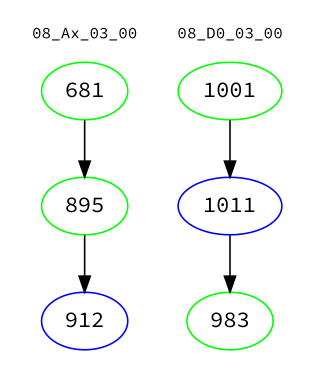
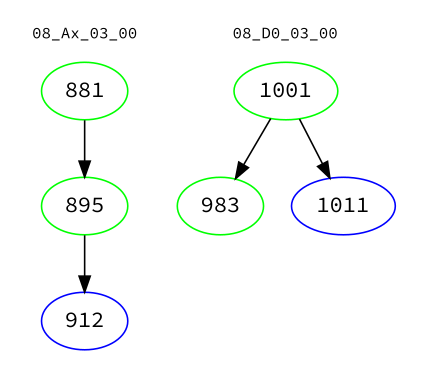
node "681": label "681" -> "881"
edge "1011" -> "983": now "1001" -> "983"
